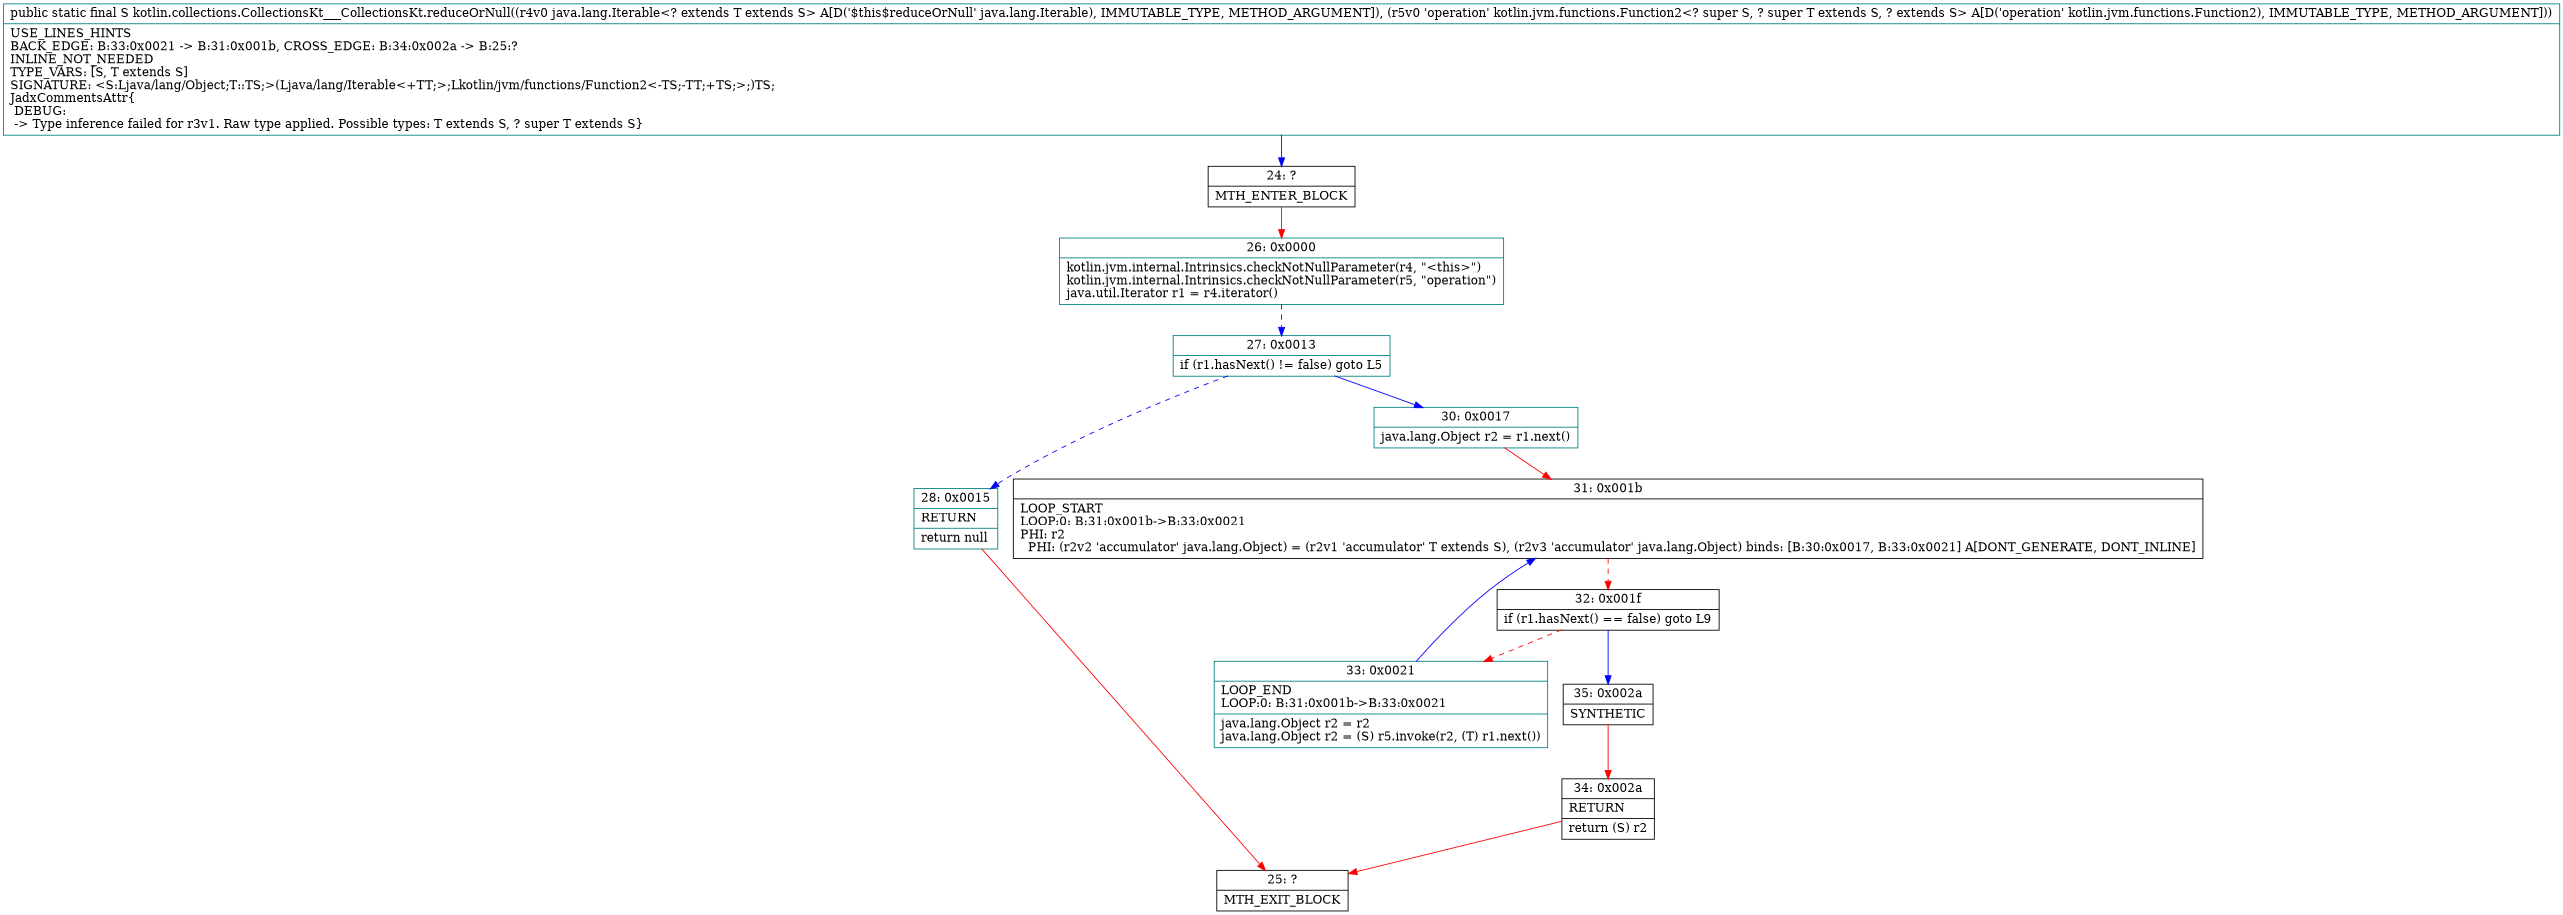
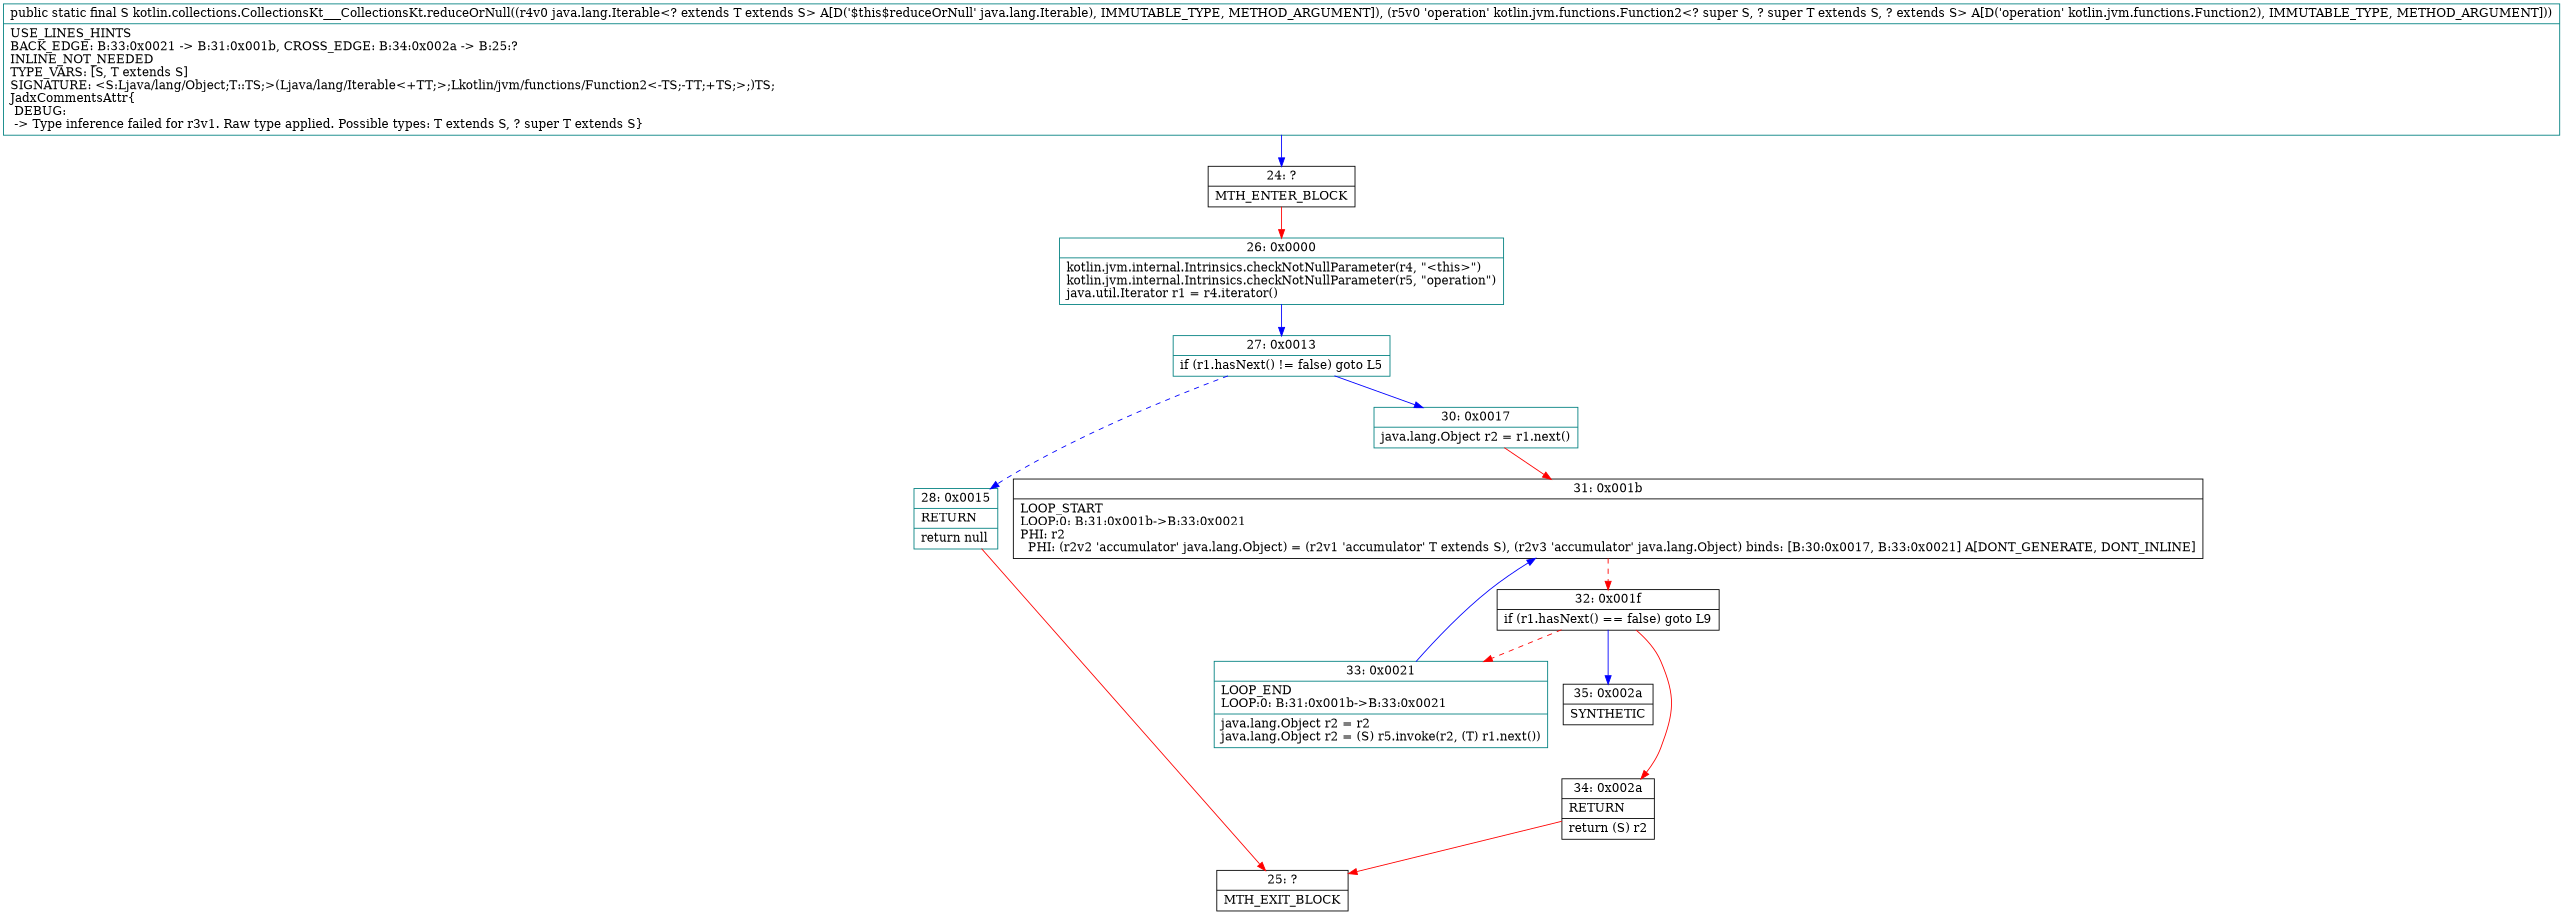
edge "26: 0x0000" -> "27: 0x0013": style dashed -> solid
edge "35: 0x002a" -> "34: 0x002a": now "32: 0x001f" -> "34: 0x002a"
